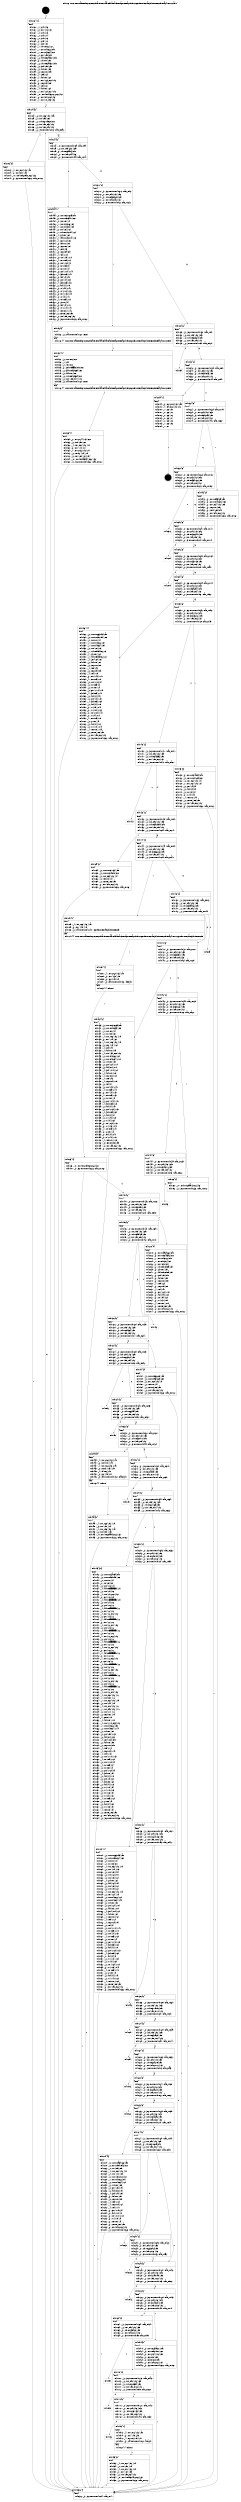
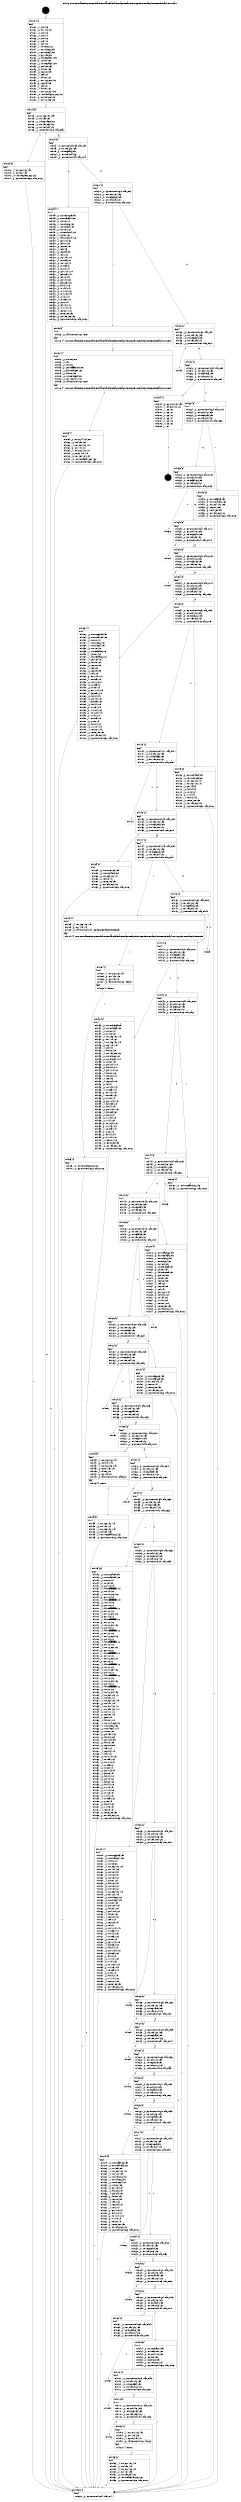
edge "0x401cf6 [15]" -> "0x4014d0 [28]": now "0x4014b4 [28]" -> "0x4014d0 [28]"
edge "0x401674 [28]" -> "0x4016ac [28]": now "0x401674 [28]" -> "0x401690 [28]"
